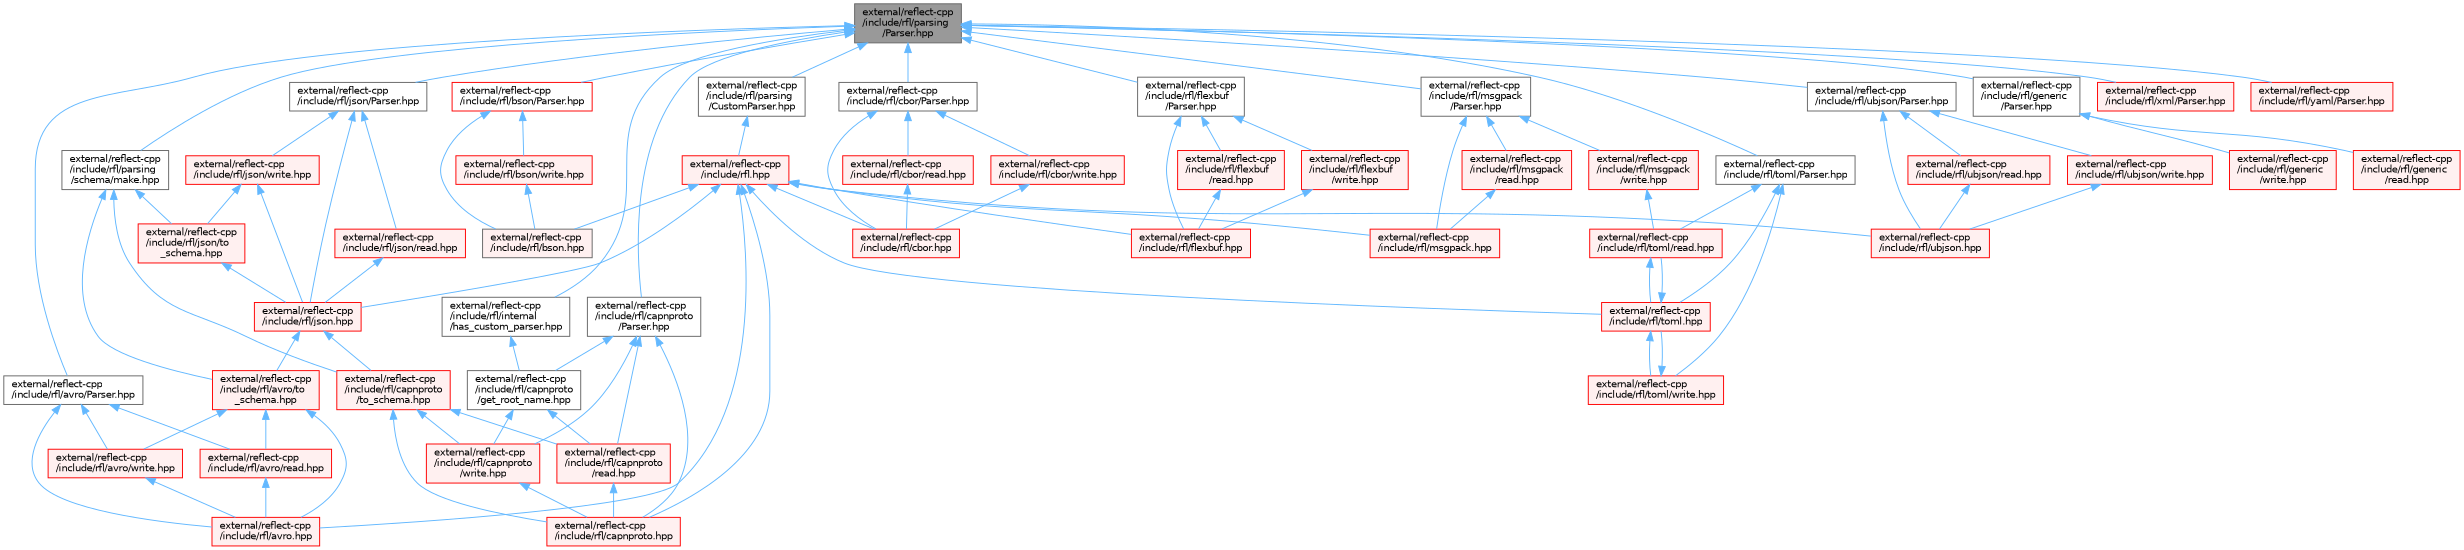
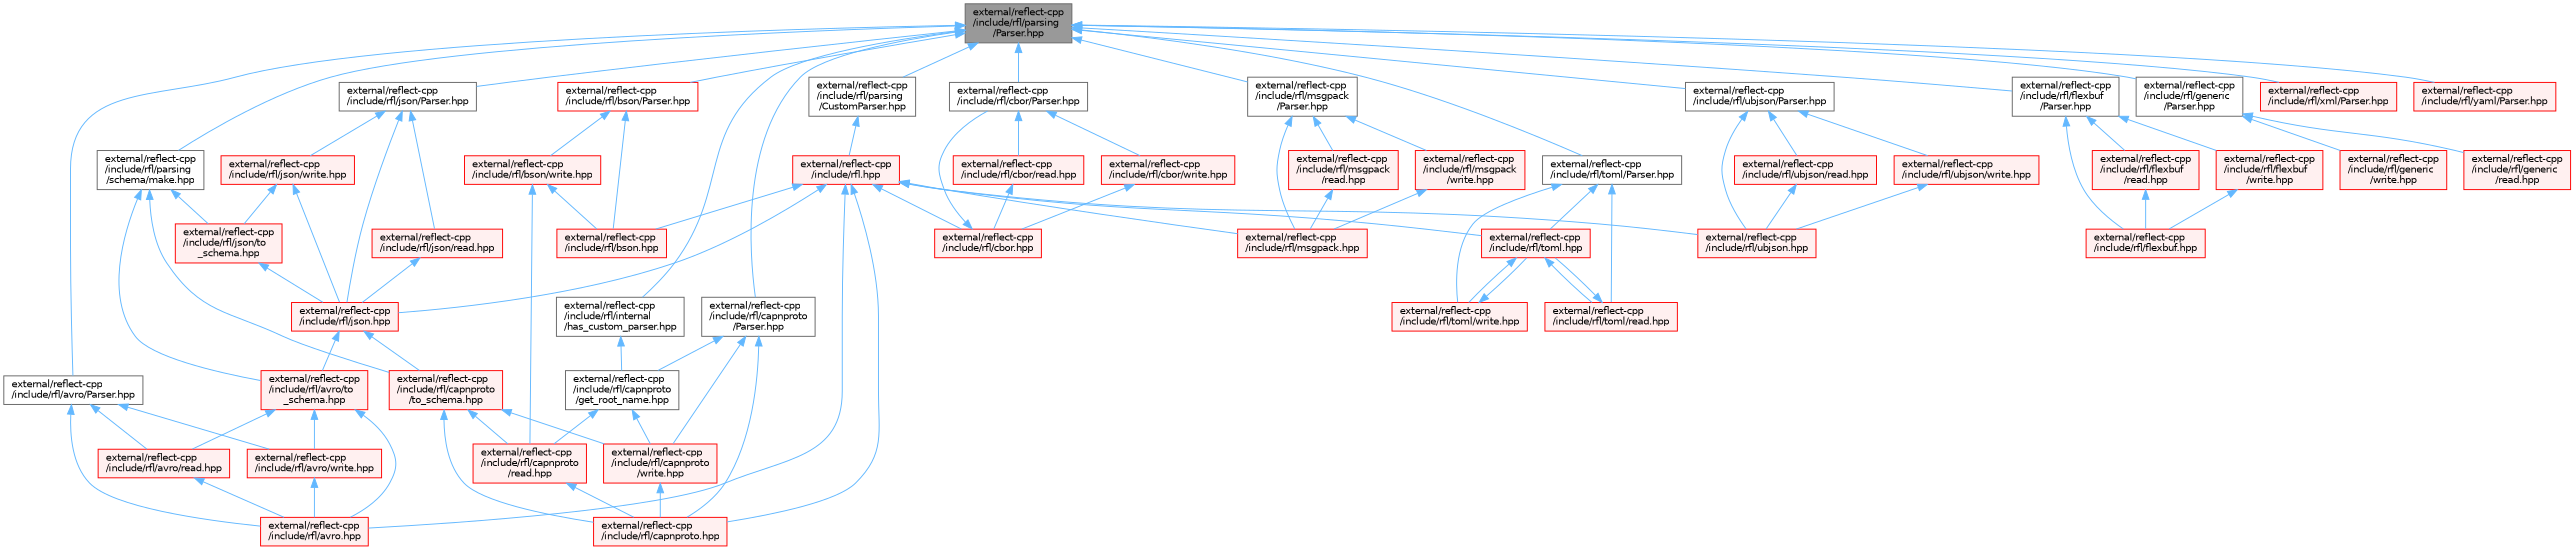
edge "external/reflect-cpp /include/rfl/cbor.hpp" -> "external/reflect-cpp /include/rfl/cbor/Parser.hpp": reversed
edge "external/reflect-cpp /include/rfl/toml/read.hpp" -> "external/reflect-cpp /include/rfl/msgpack /write.hpp": now "external/reflect-cpp /include/rfl/msgpack.hpp" -> "external/reflect-cpp /include/rfl/msgpack /write.hpp"
edge "external/reflect-cpp /include/rfl/flexbuf.hpp" -> "external/reflect-cpp /include/rfl.hpp": removed
node "external/reflect-cpp /include/rfl/bson.hpp": color grey40 -> red
edge "external/reflect-cpp /include/rfl/capnproto /read.hpp" -> "external/reflect-cpp /include/rfl/capnproto /Parser.hpp": now "external/reflect-cpp /include/rfl/capnproto /read.hpp" -> "external/reflect-cpp /include/rfl/bson/write.hpp"
